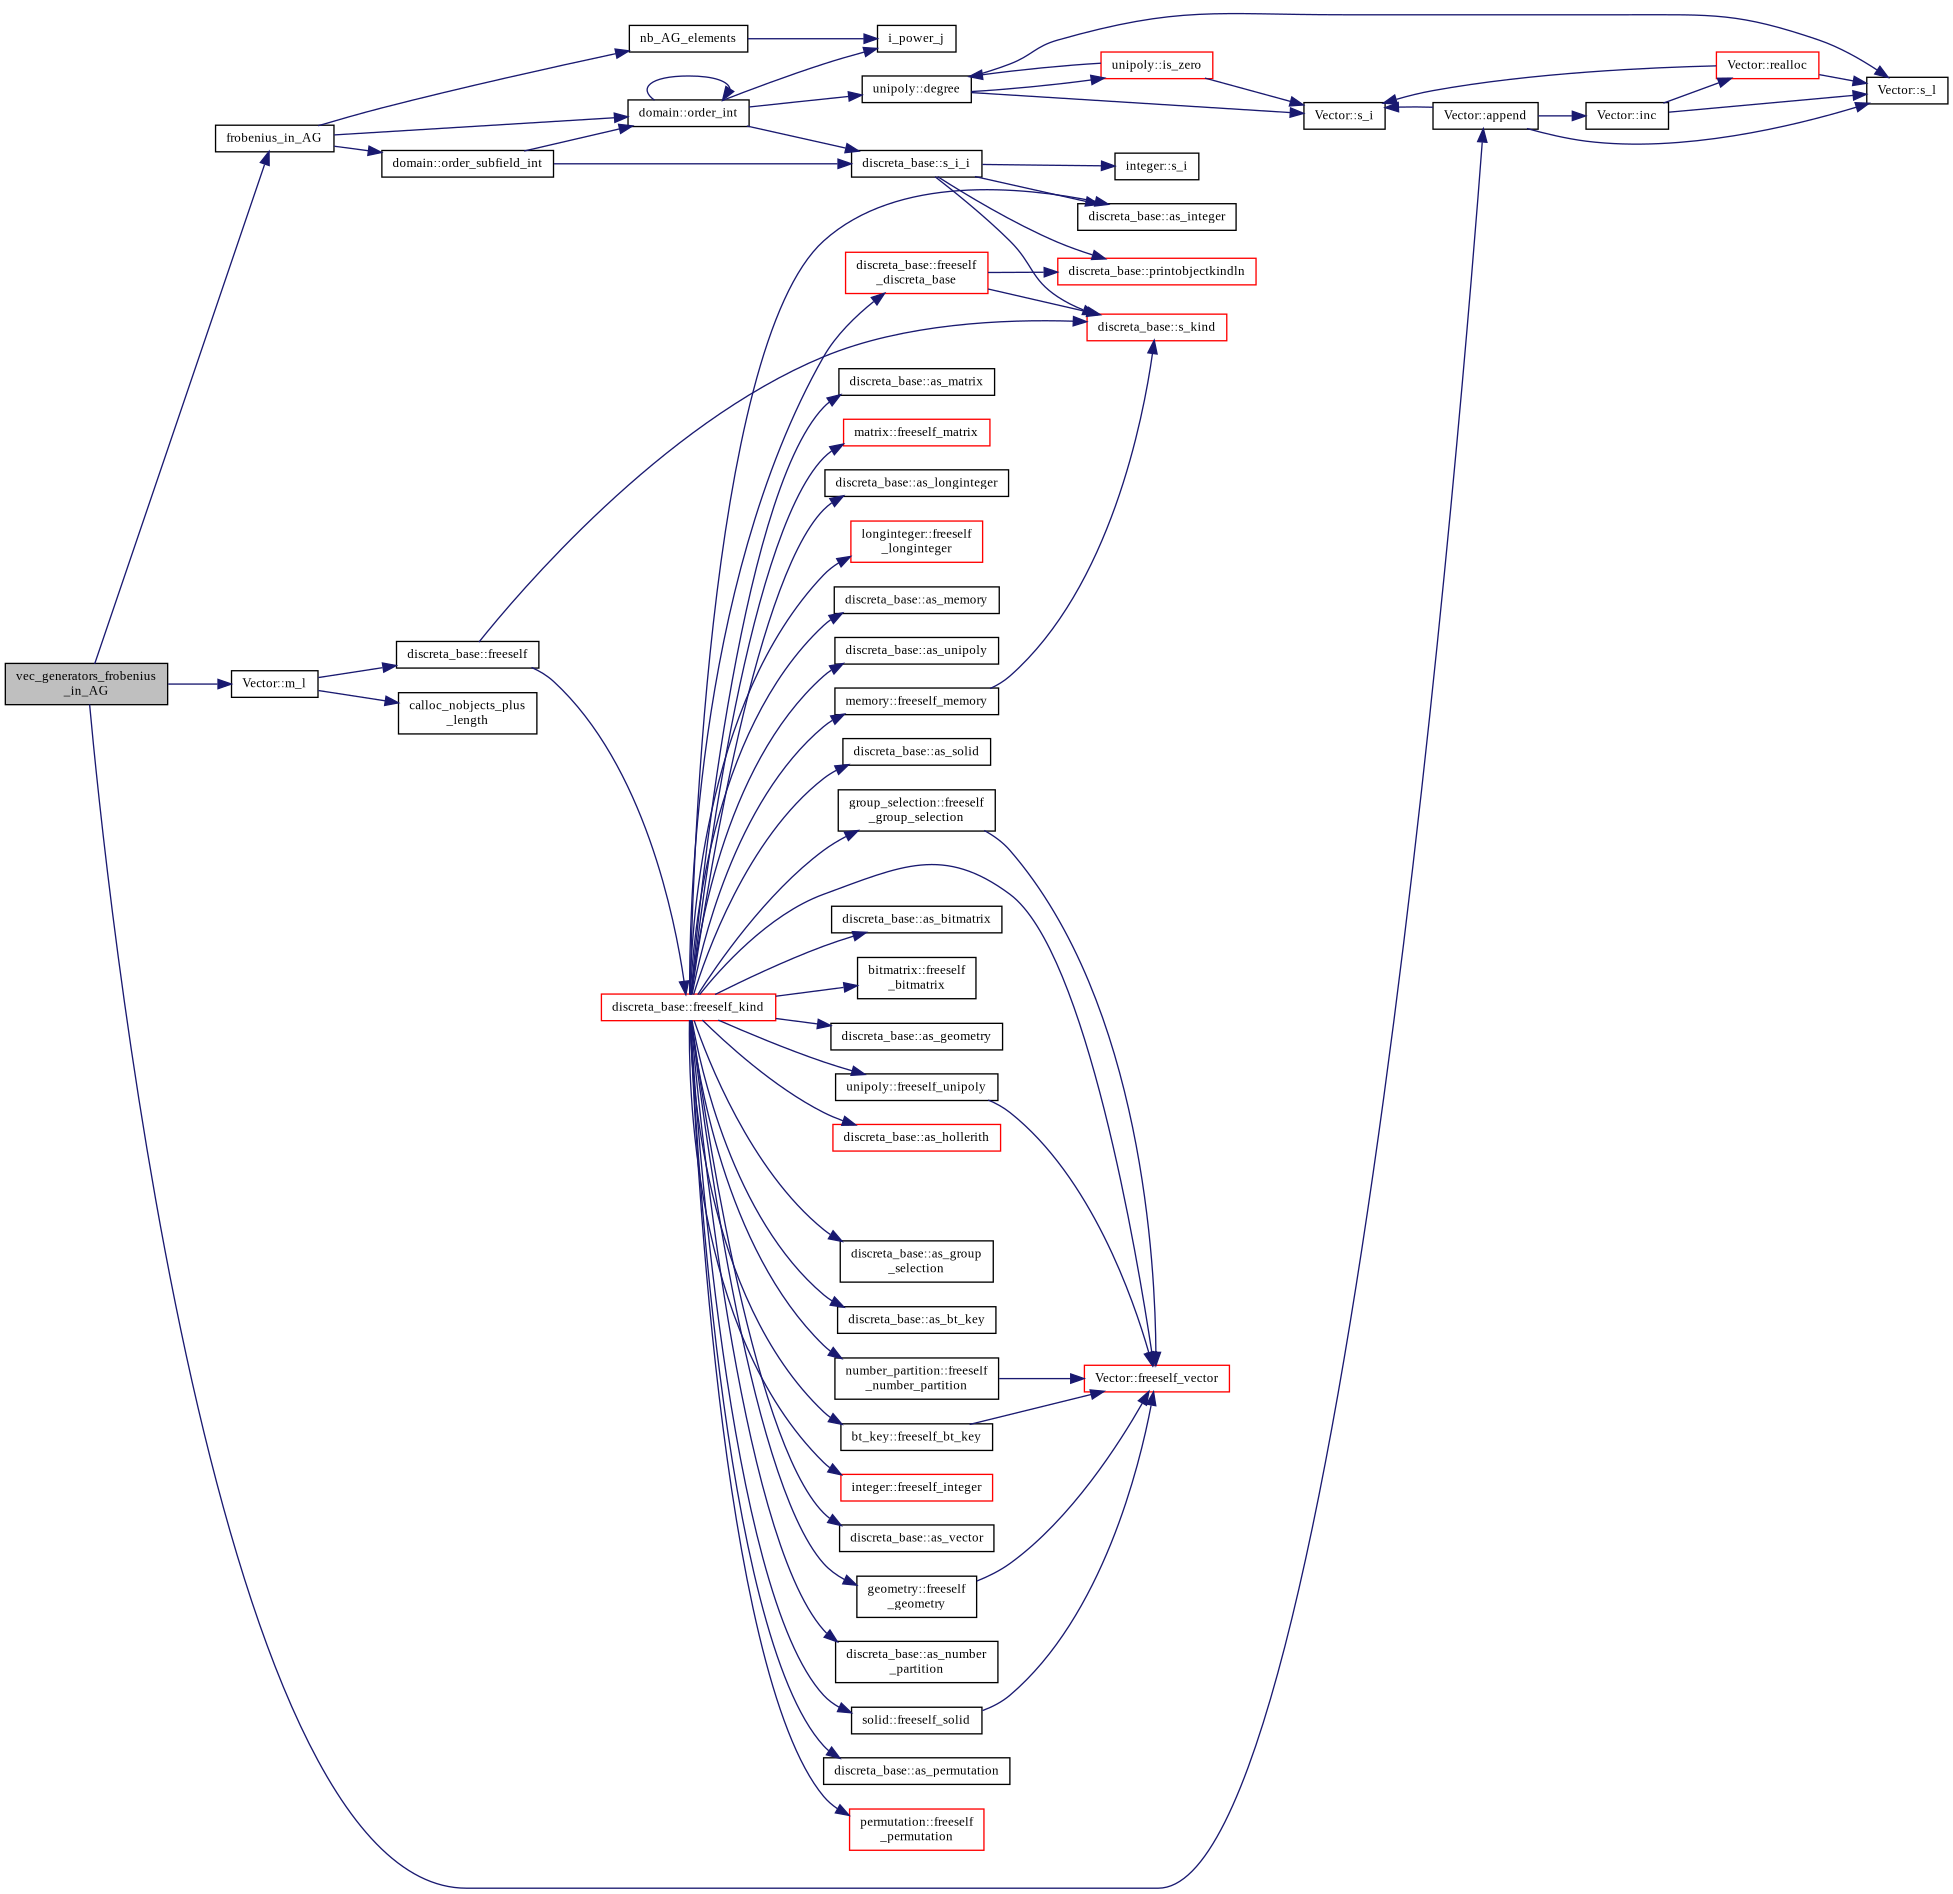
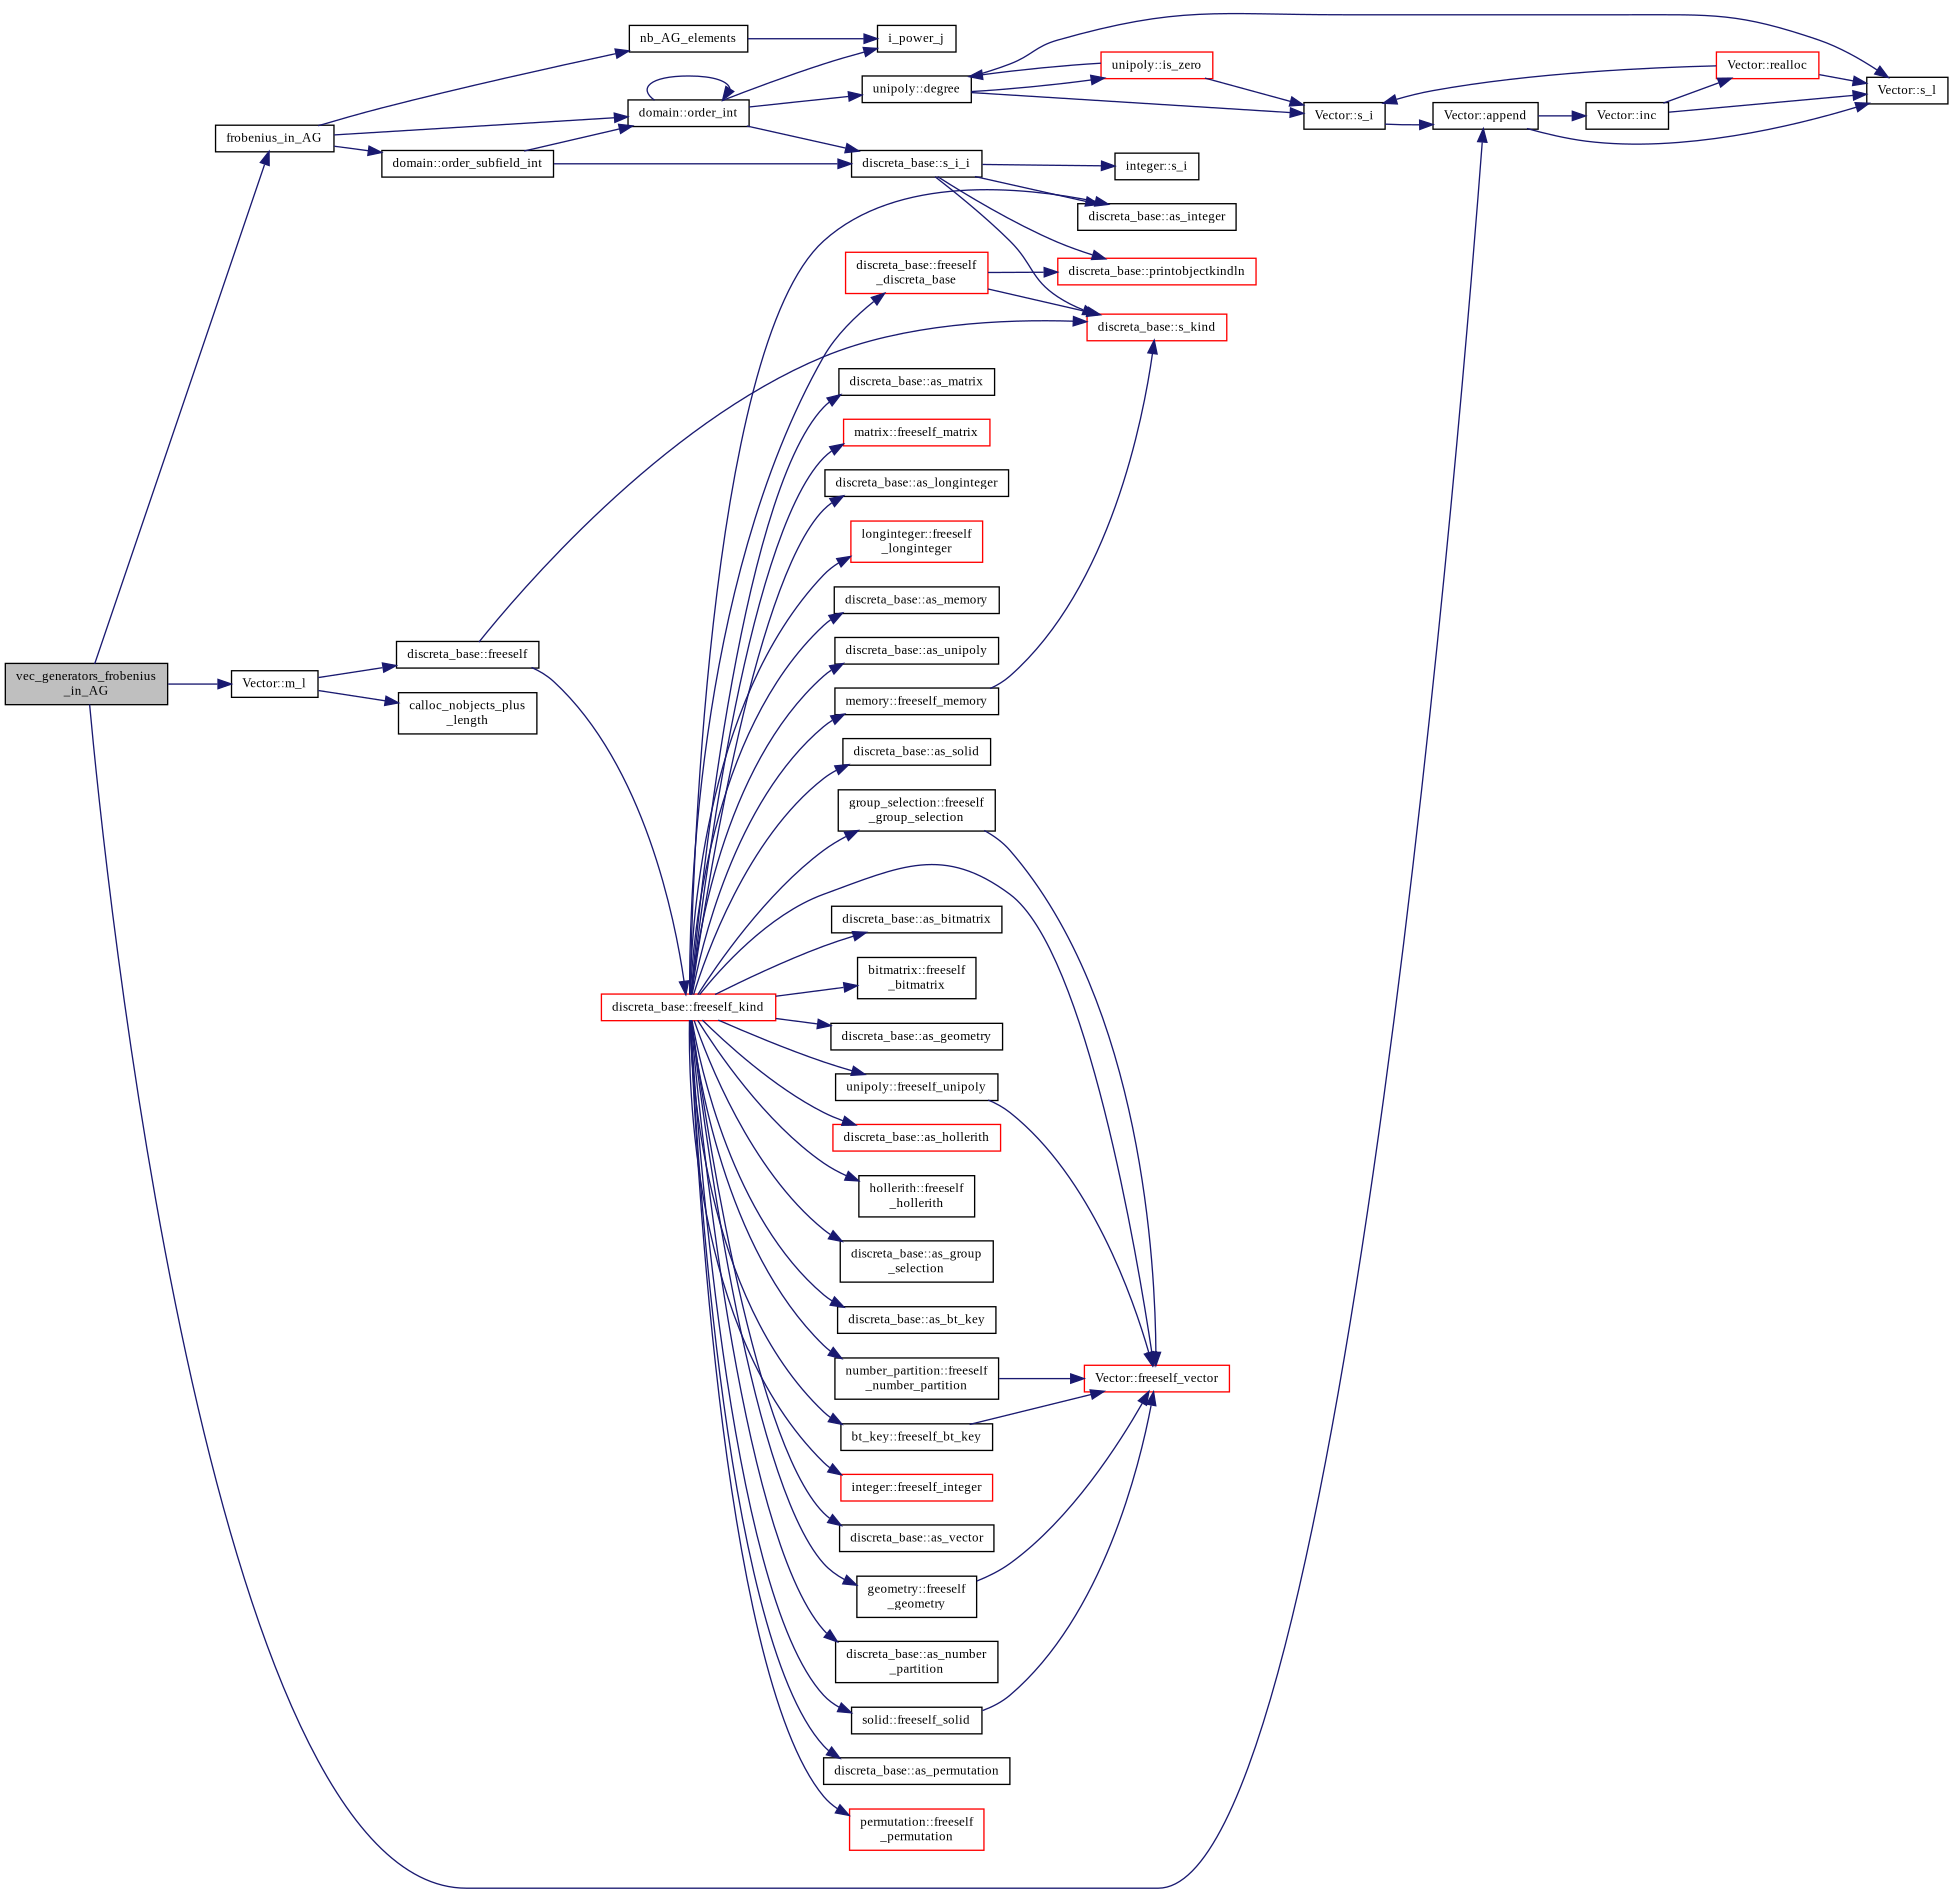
edge "Vector::append" -> "Vector::s_i": reversed
node "hollerith::freeself _hollerith": added
